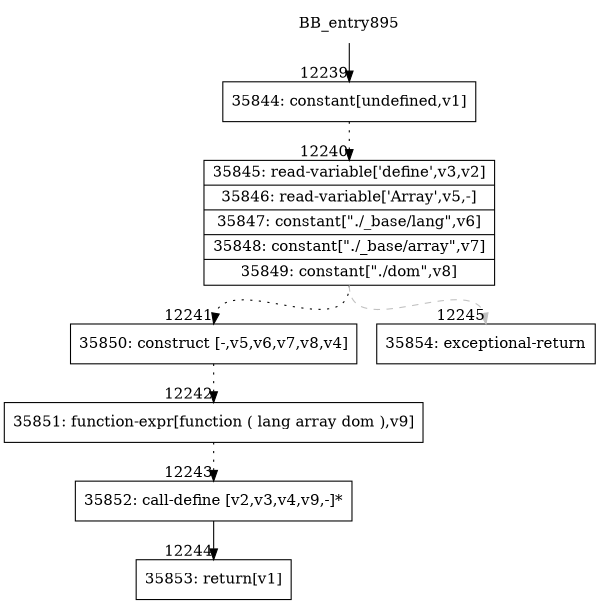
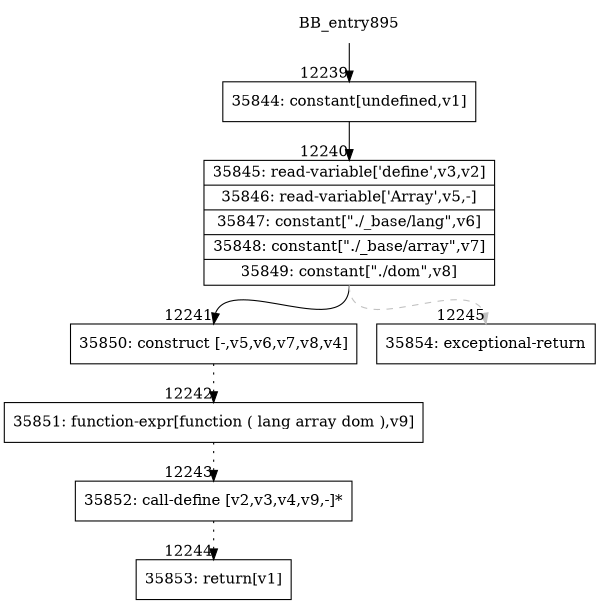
edge "35844: constant[undefined,v1]" -> "35845: read-variable['define',v3,v2]": style dotted -> solid
edge "35845: read-variable['define',v3,v2]" -> "35850: construct [-,v5,v6,v7,v8,v4]": style dotted -> solid
edge "35852: call-define [v2,v3,v4,v9,-]*" -> "35853: return[v1]": style solid -> dotted
